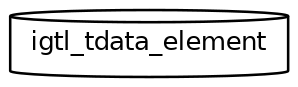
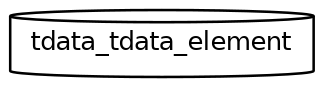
node "igtl_tdata_element": label "igtl_tdata_element" -> "tdata_tdata_element"
